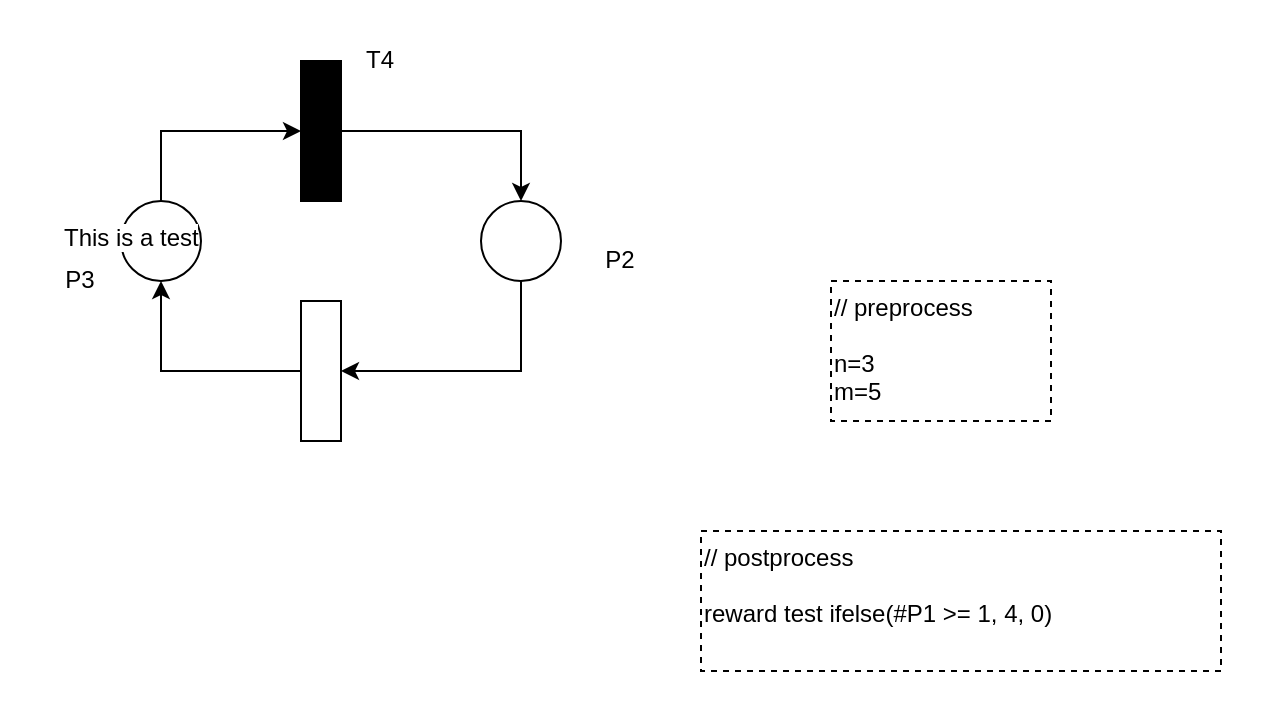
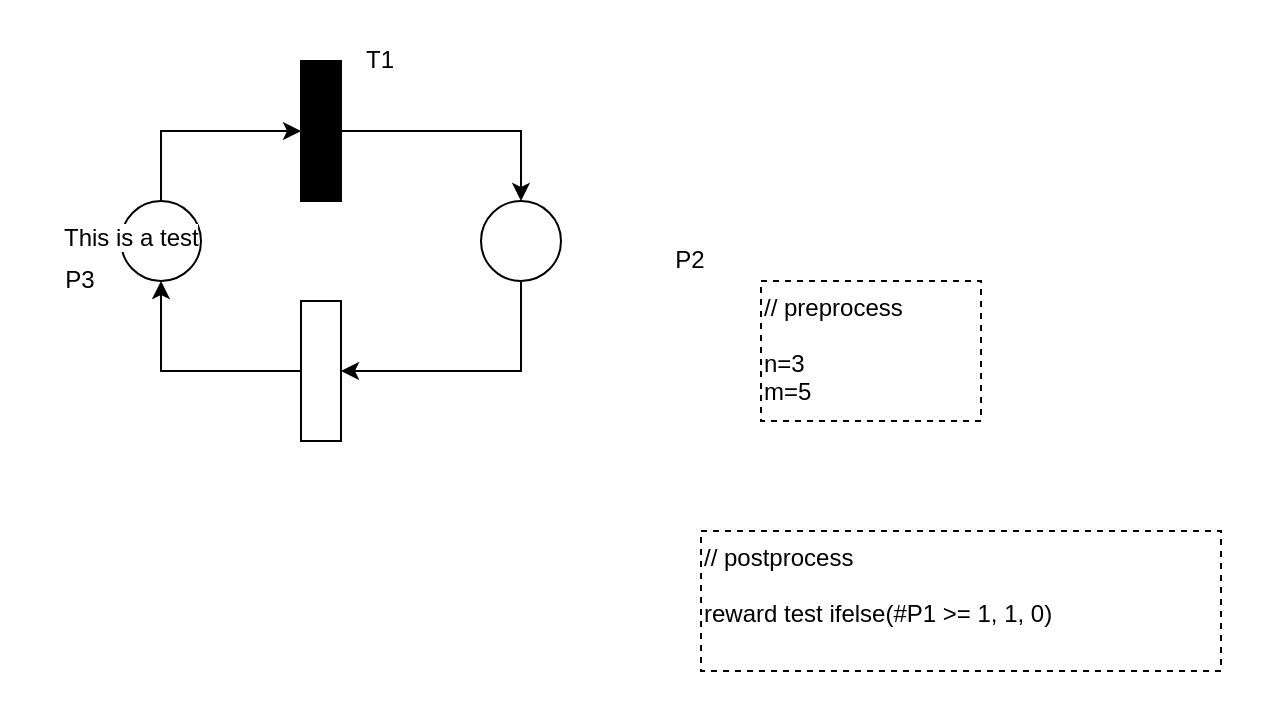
node "T4": label "T4" -> "T1"
node "P2": moved (621, 261) -> (691, 261)
node "// preprocess n=3 m=5": moved (941, 351) -> (871, 351)
node "// postprocess reward test ifelse(#P1 >= 1, 4, 0)": label "// postprocess reward test ifelse(#P1 >= 1, 4, 0)" -> "// postprocess reward test ifelse(#P1 >= 1, 1, 0)"
